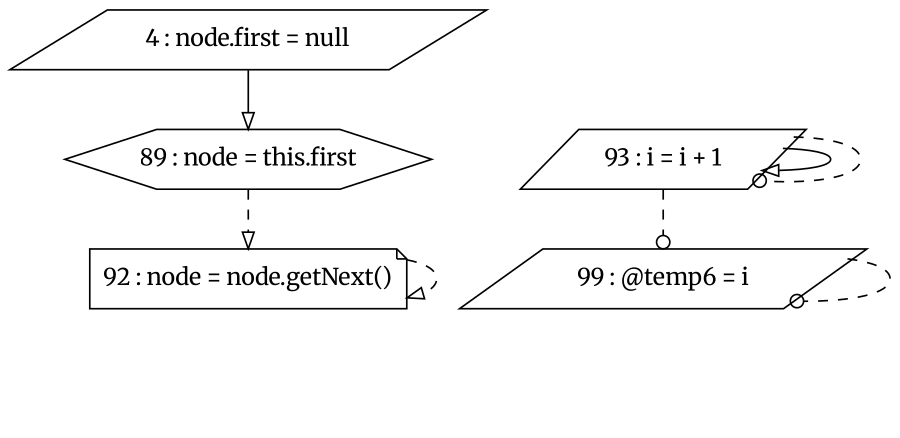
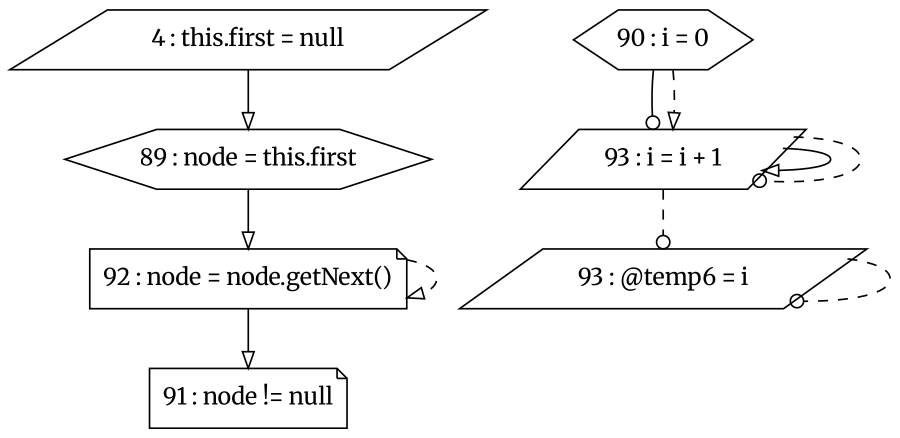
node "4 : node.first = null": label "4 : node.first = null" -> "4 : this.first = null"
node "90 : i = 0": added
edge "89 : node = this.first" -> "92 : node = node.getNext()": style dashed -> solid
node "99 : @temp6 = i": label "99 : @temp6 = i" -> "93 : @temp6 = i"
node "91 : node != null": added
